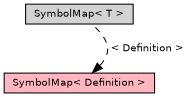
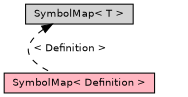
edge "SymbolMap< T >" -> "SymbolMap< Definition >": reversed
